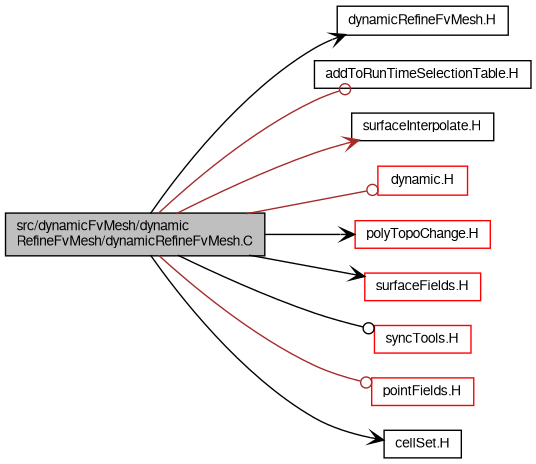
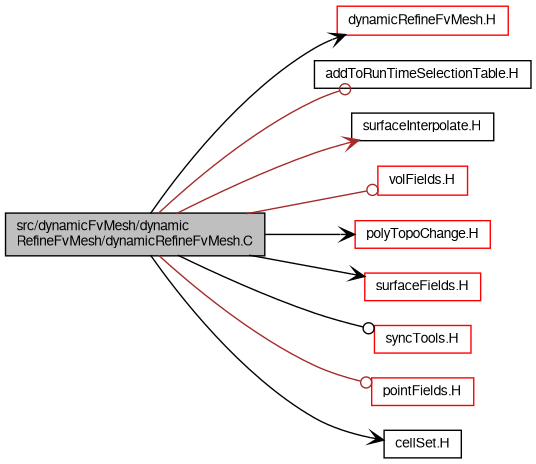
node "dynamicRefineFvMesh.H": color black -> red
node "dynamic.H": label "dynamic.H" -> "volFields.H"
